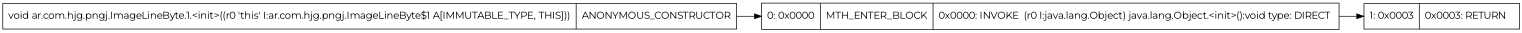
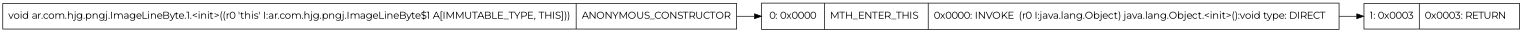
node "0: 0x0000": text "MTH_ENTER_BLOCK" -> "MTH_ENTER_THIS"
